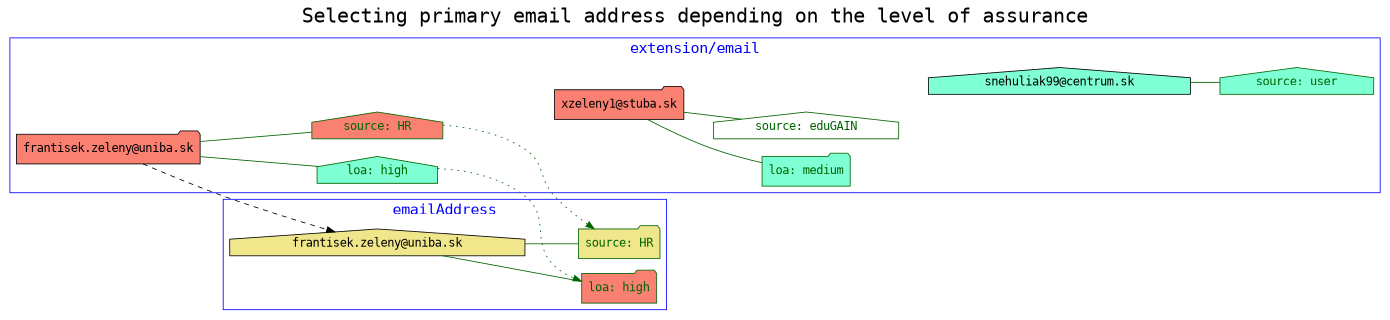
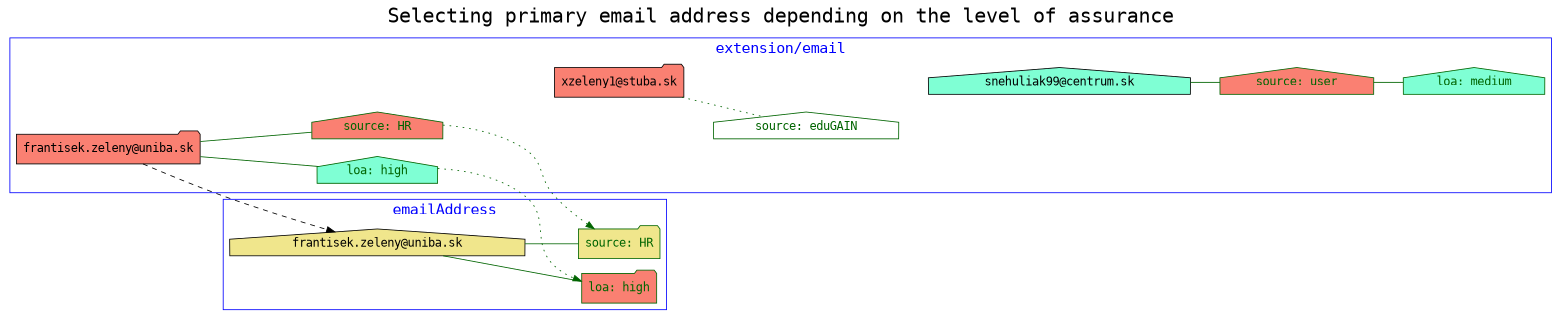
node "source: user": fillcolor aquamarine -> salmon
edge "xzeleny1@stuba.sk" -- "source: eduGAIN": style solid -> dotted
edge "xzeleny1@stuba.sk" -- "loa: medium": now "source: user" -- "loa: medium"
node "loa: medium": shape folder -> house
